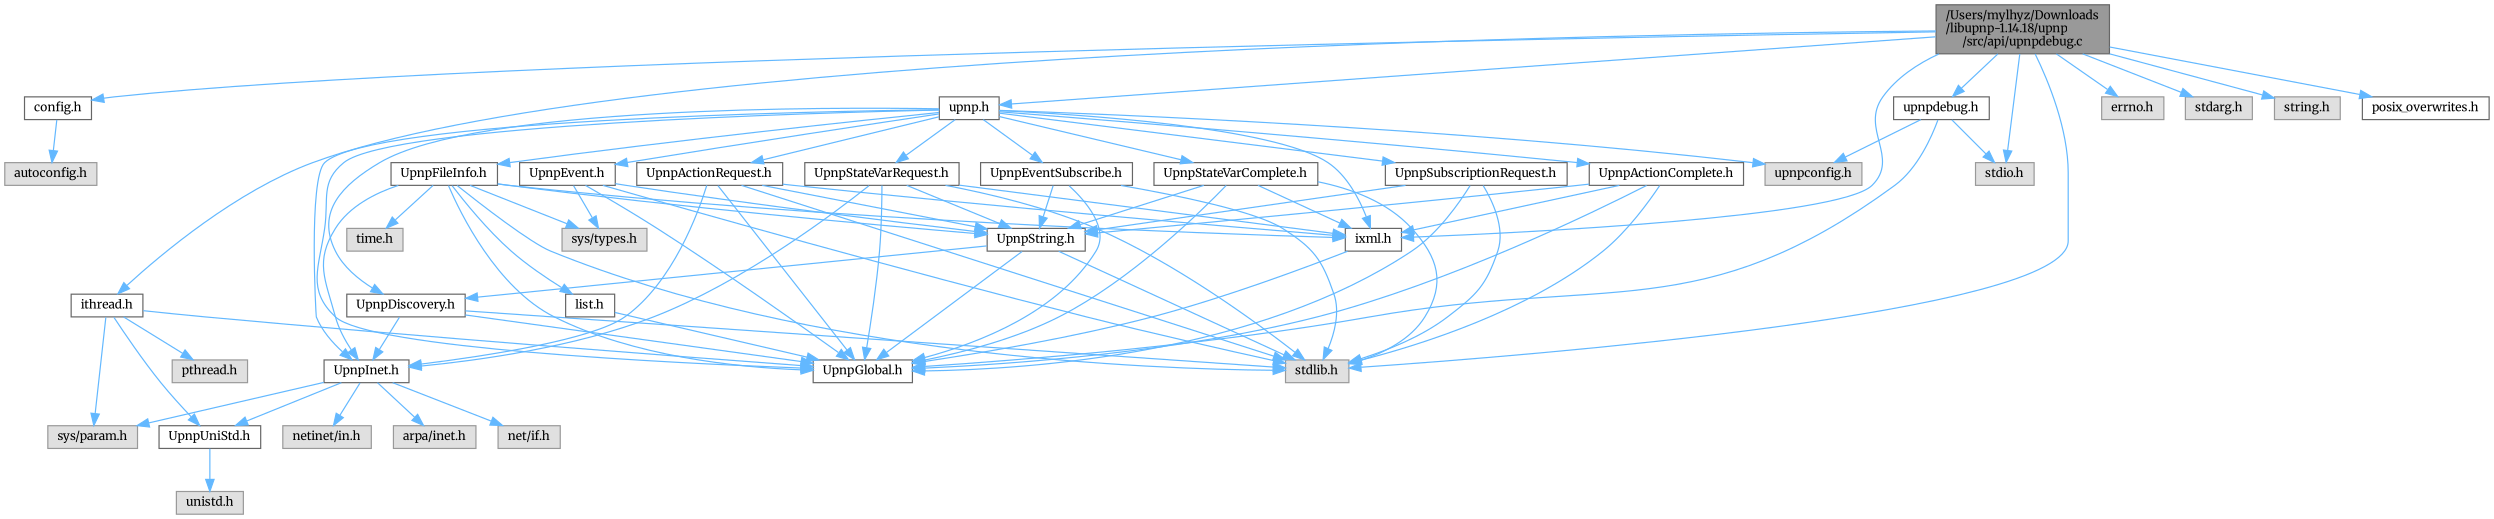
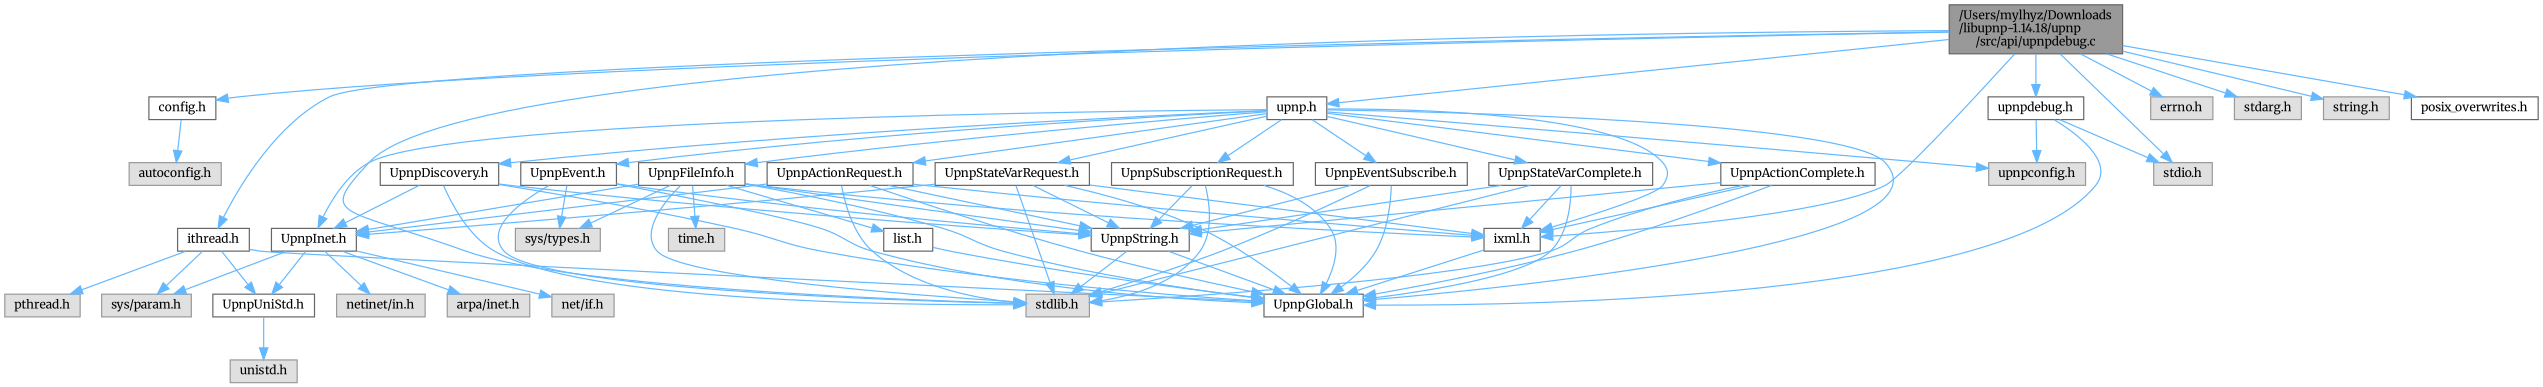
edge "UpnpString.h" -> "UpnpDiscovery.h": reversed
